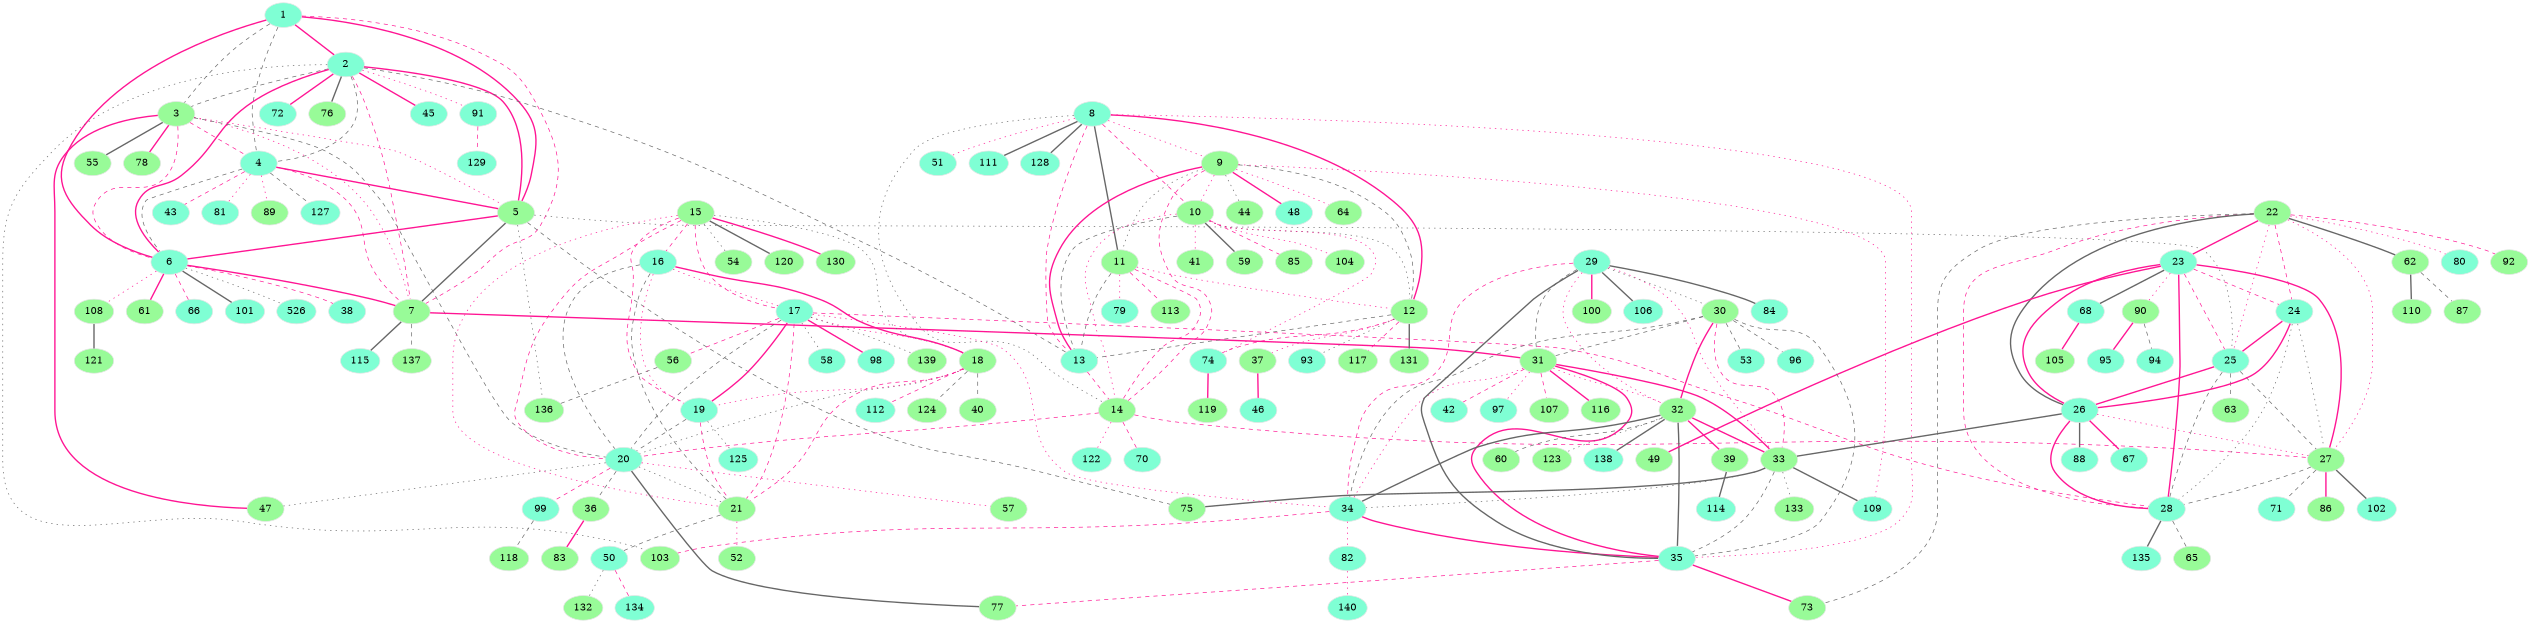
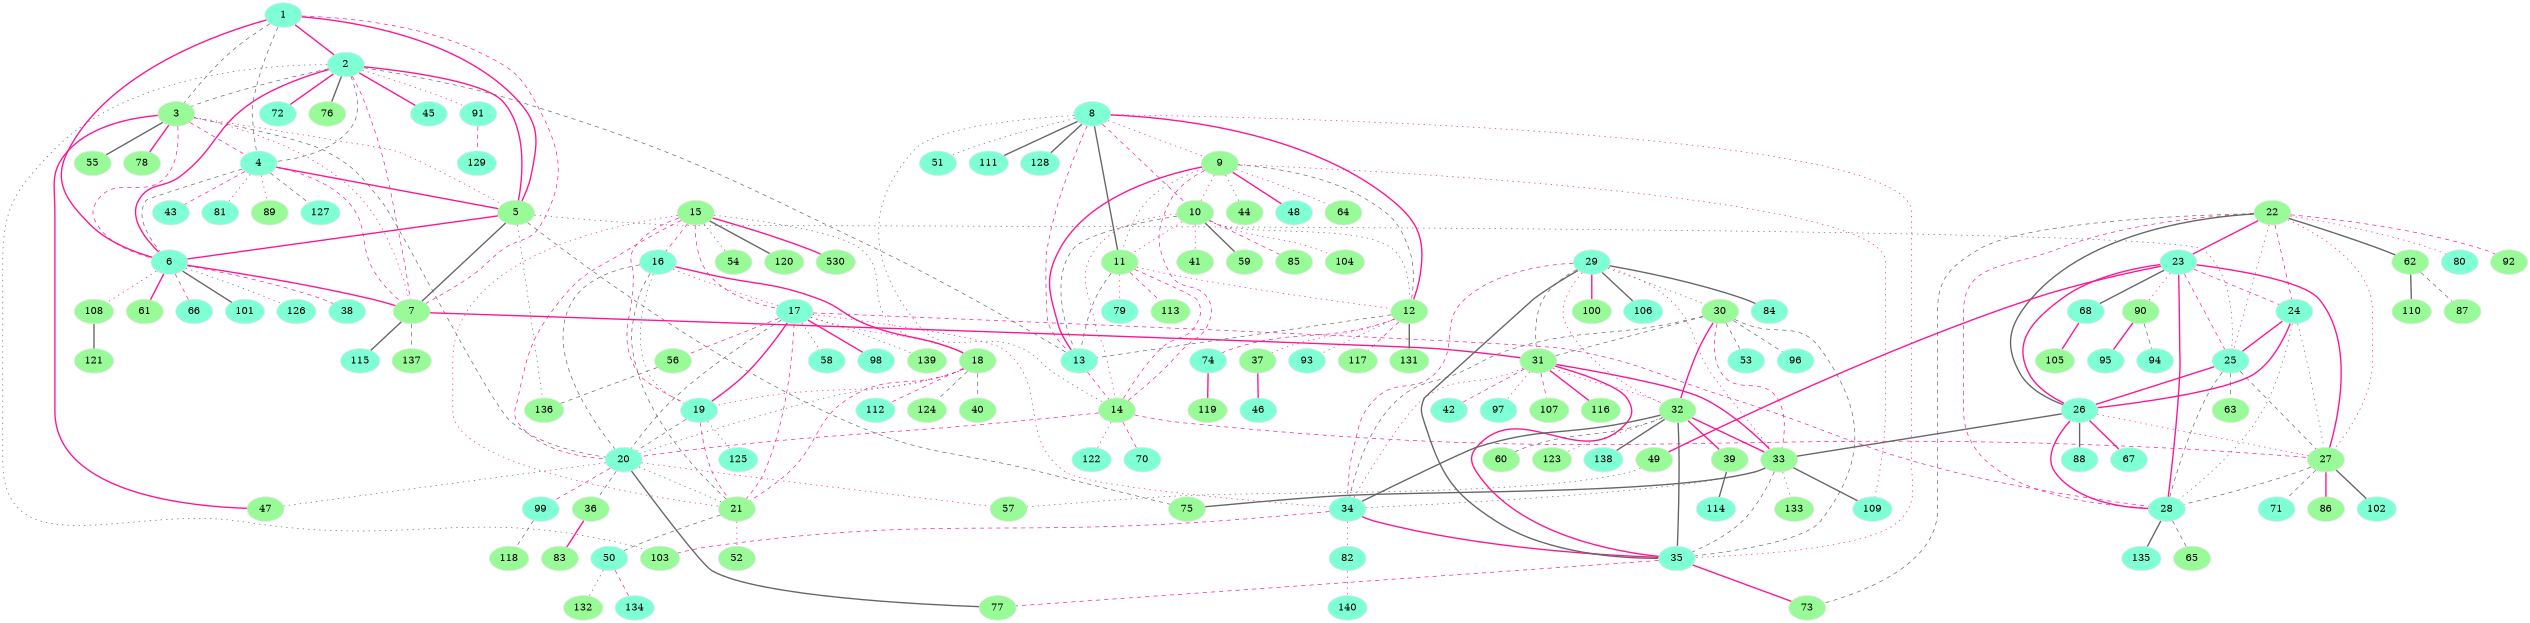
edge "8" -- "51": color deeppink -> gray40
node "130": label "130" -> "530"
edge "10" -- "74": now "10" -- "11"
node "526": label "526" -> "126"
edge "16" -- "19": color deeppink -> gray40
edge "49" -- "57": added
